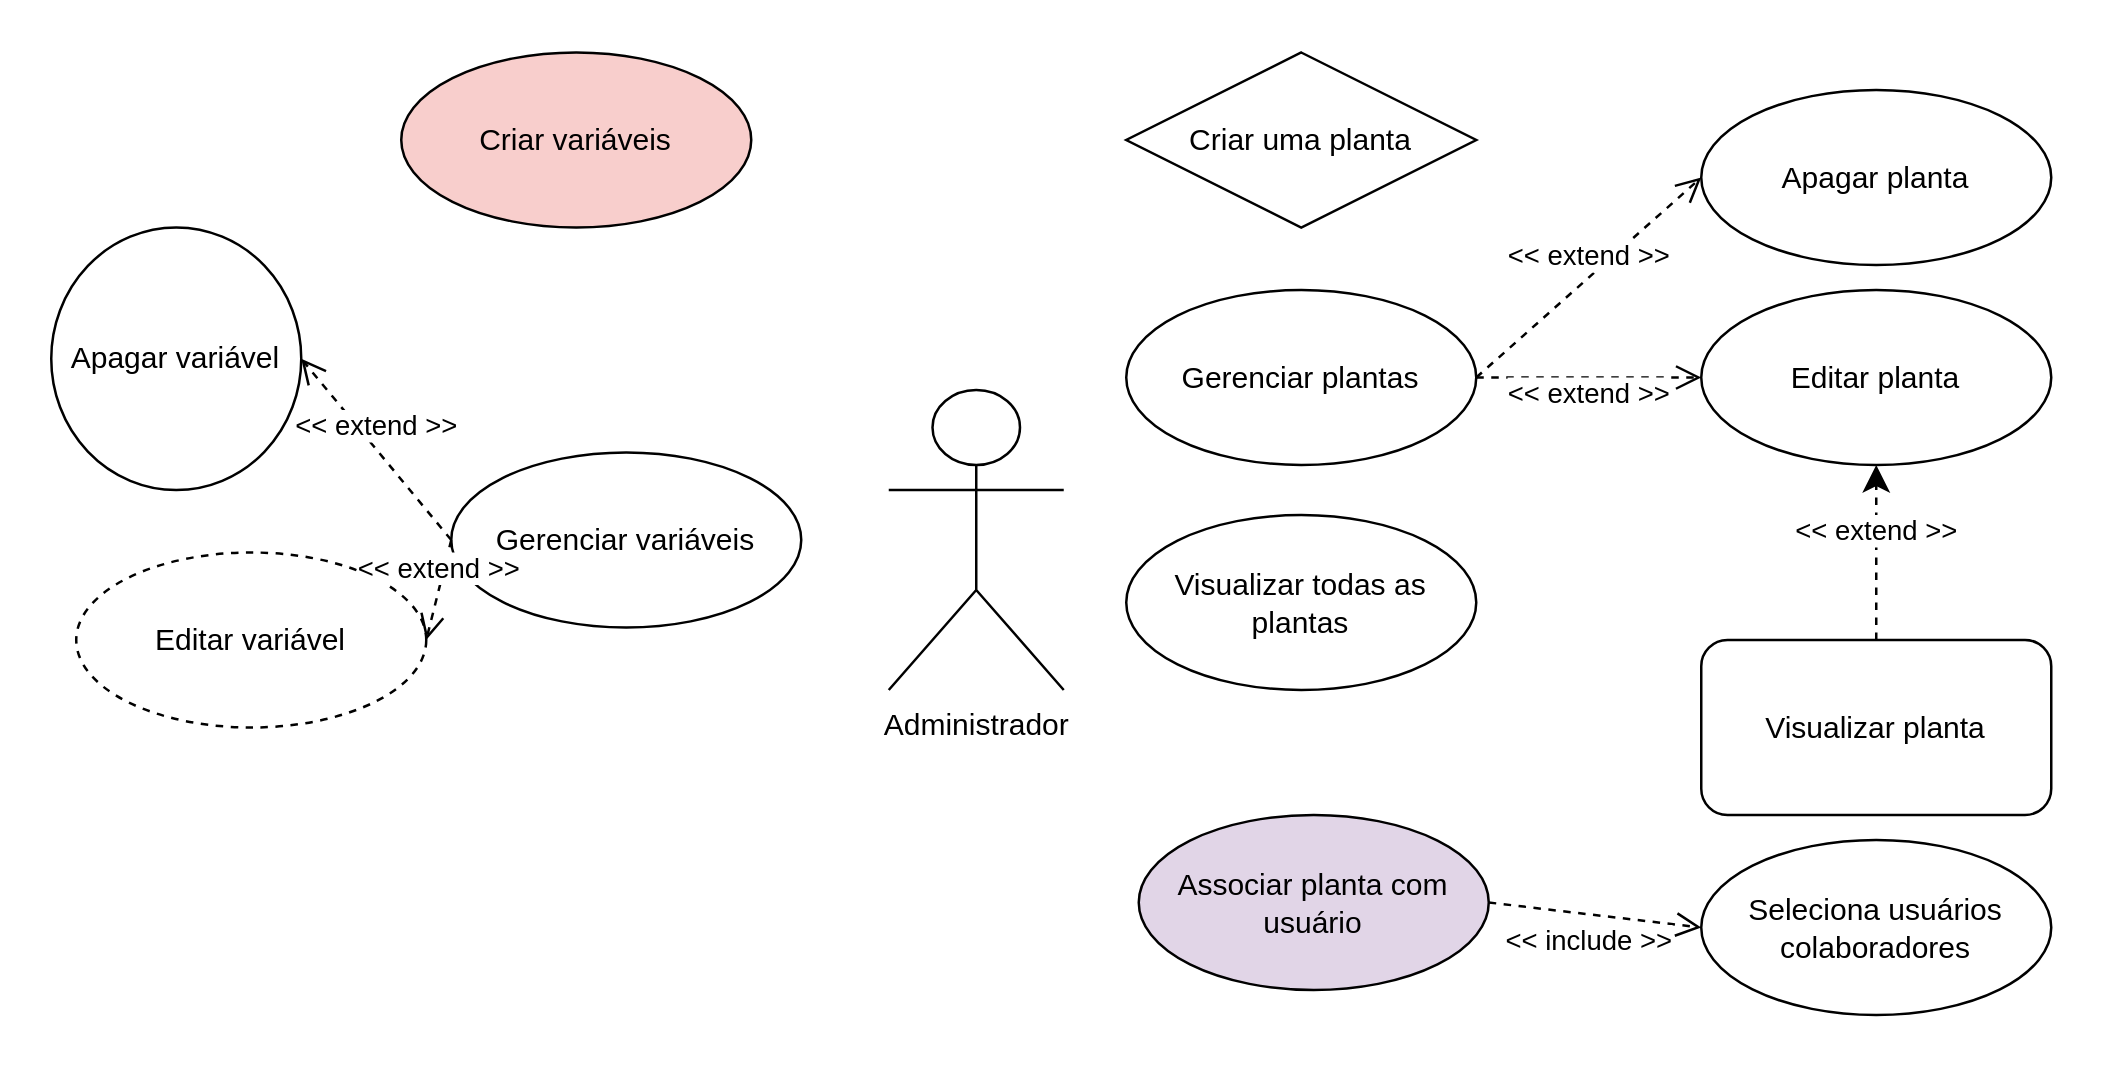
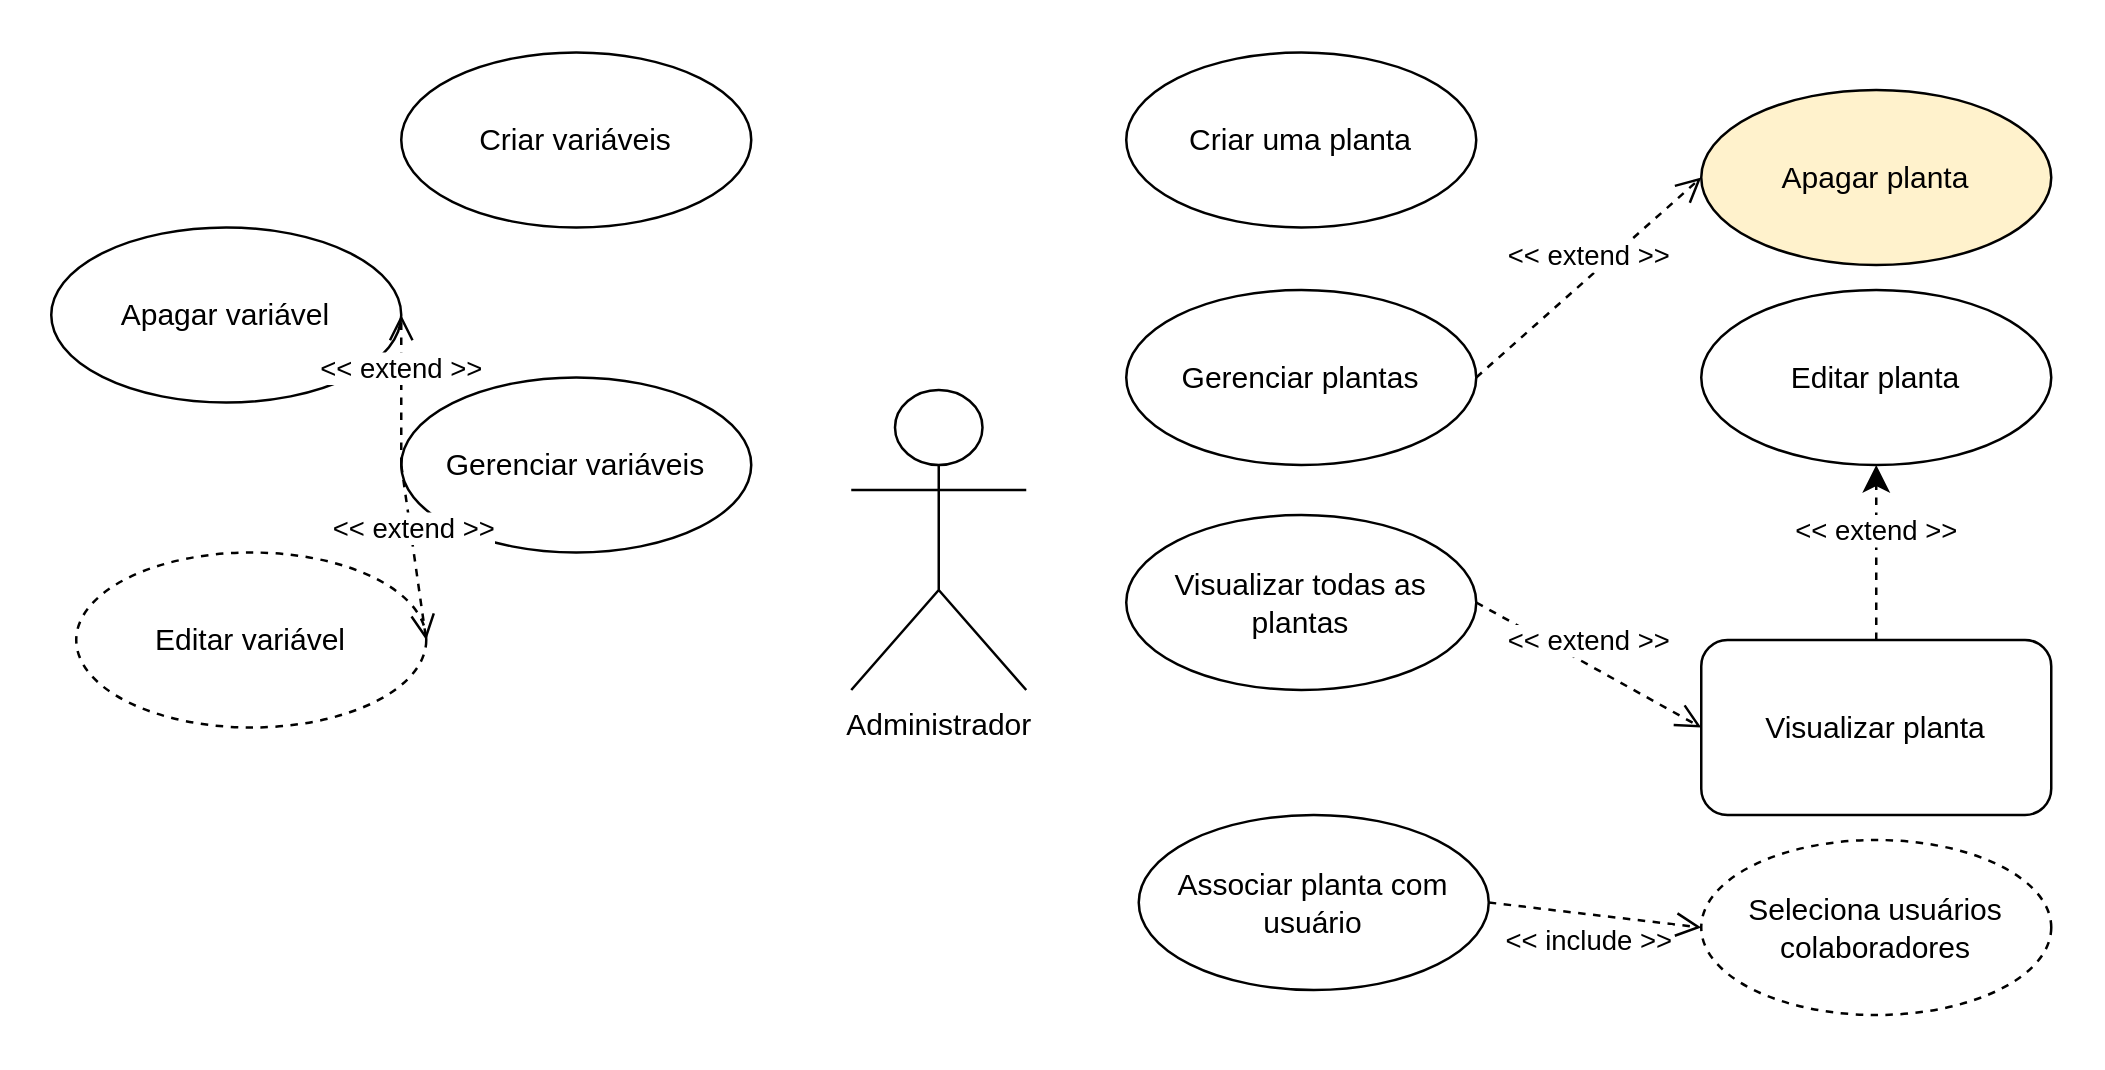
node "Criar variáveis": fillcolor #f8cecc -> #ffffff
node "Criar uma planta": shape diamond -> ellipse
node "Apagar planta": fillcolor #ffffff -> #fff2cc
node "Apagar variável": size 250x263 -> 350x175
edge "Gerenciar plantas" -> "Editar planta": removed, label "<< extend >>"
node "Gerenciar variáveis": moved (626, 540) -> (576, 465)
node "Administrador": moved (976, 540) -> (939, 540)
edge "Visualizar todas as plantas" -> "Visualizar planta": added, label "<< extend >>"
node "Associar planta com usuário": fillcolor #e1d5e7 -> #ffffff
node "Seleciona usuários colaboradores": style solid -> dashed
